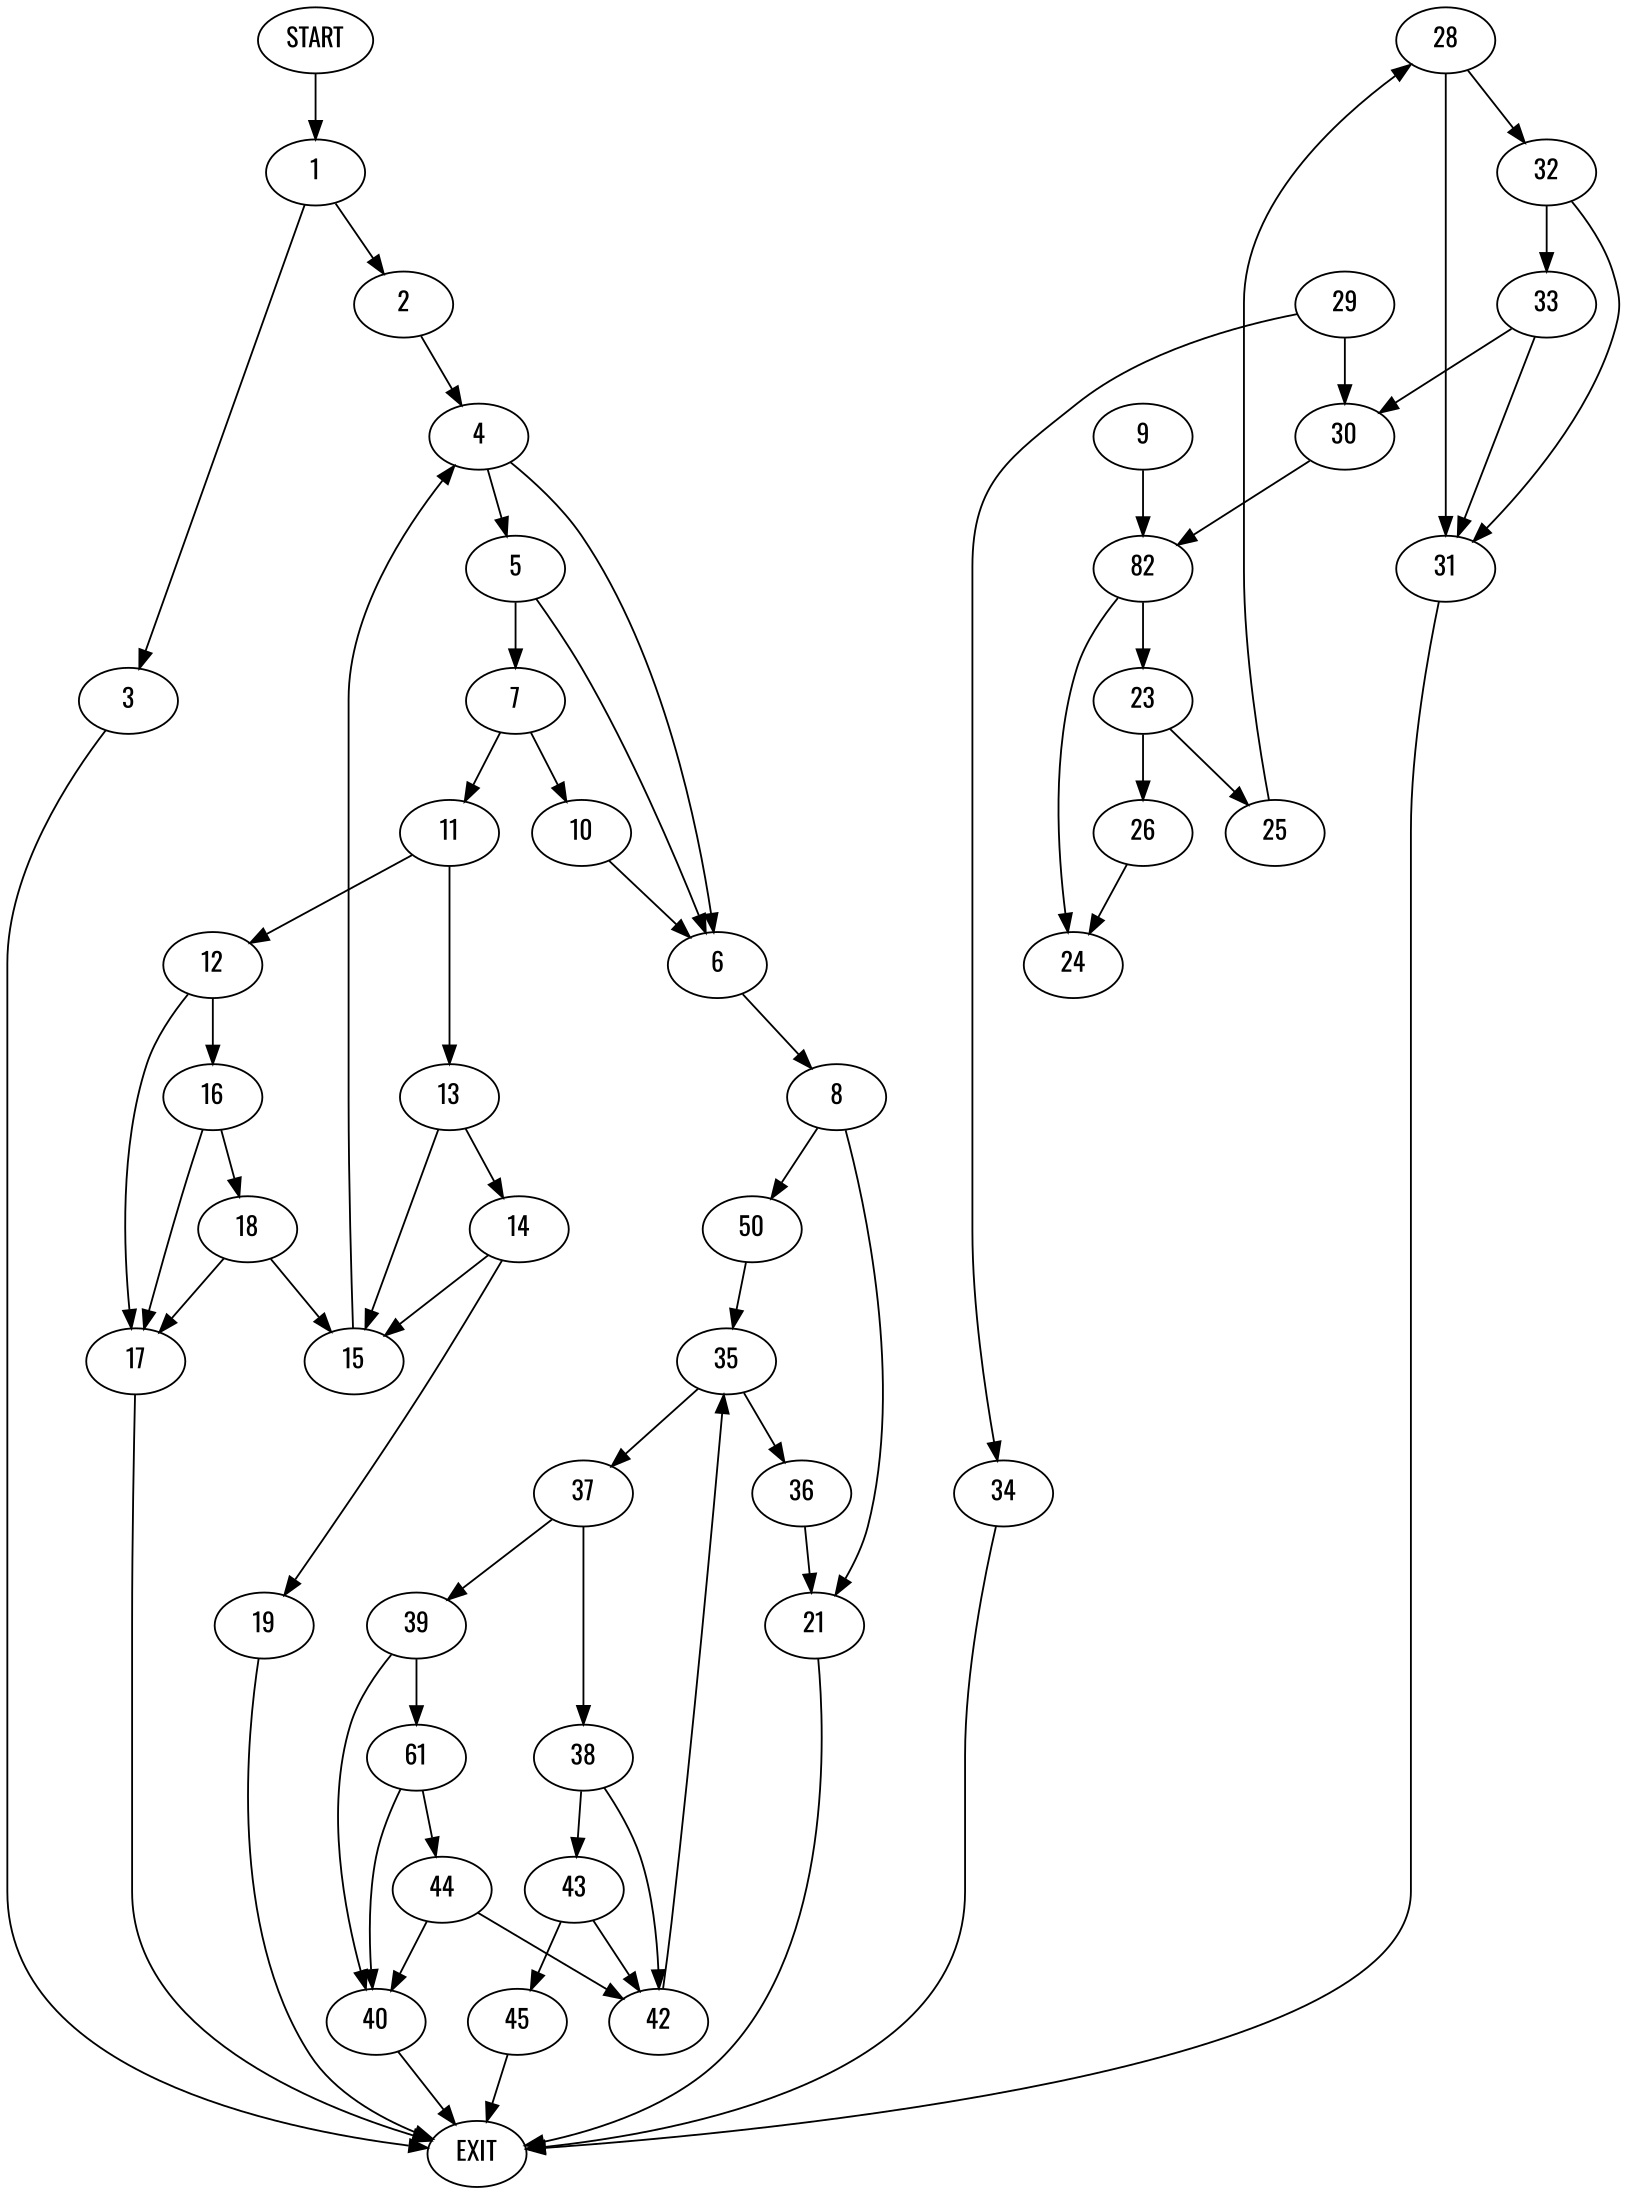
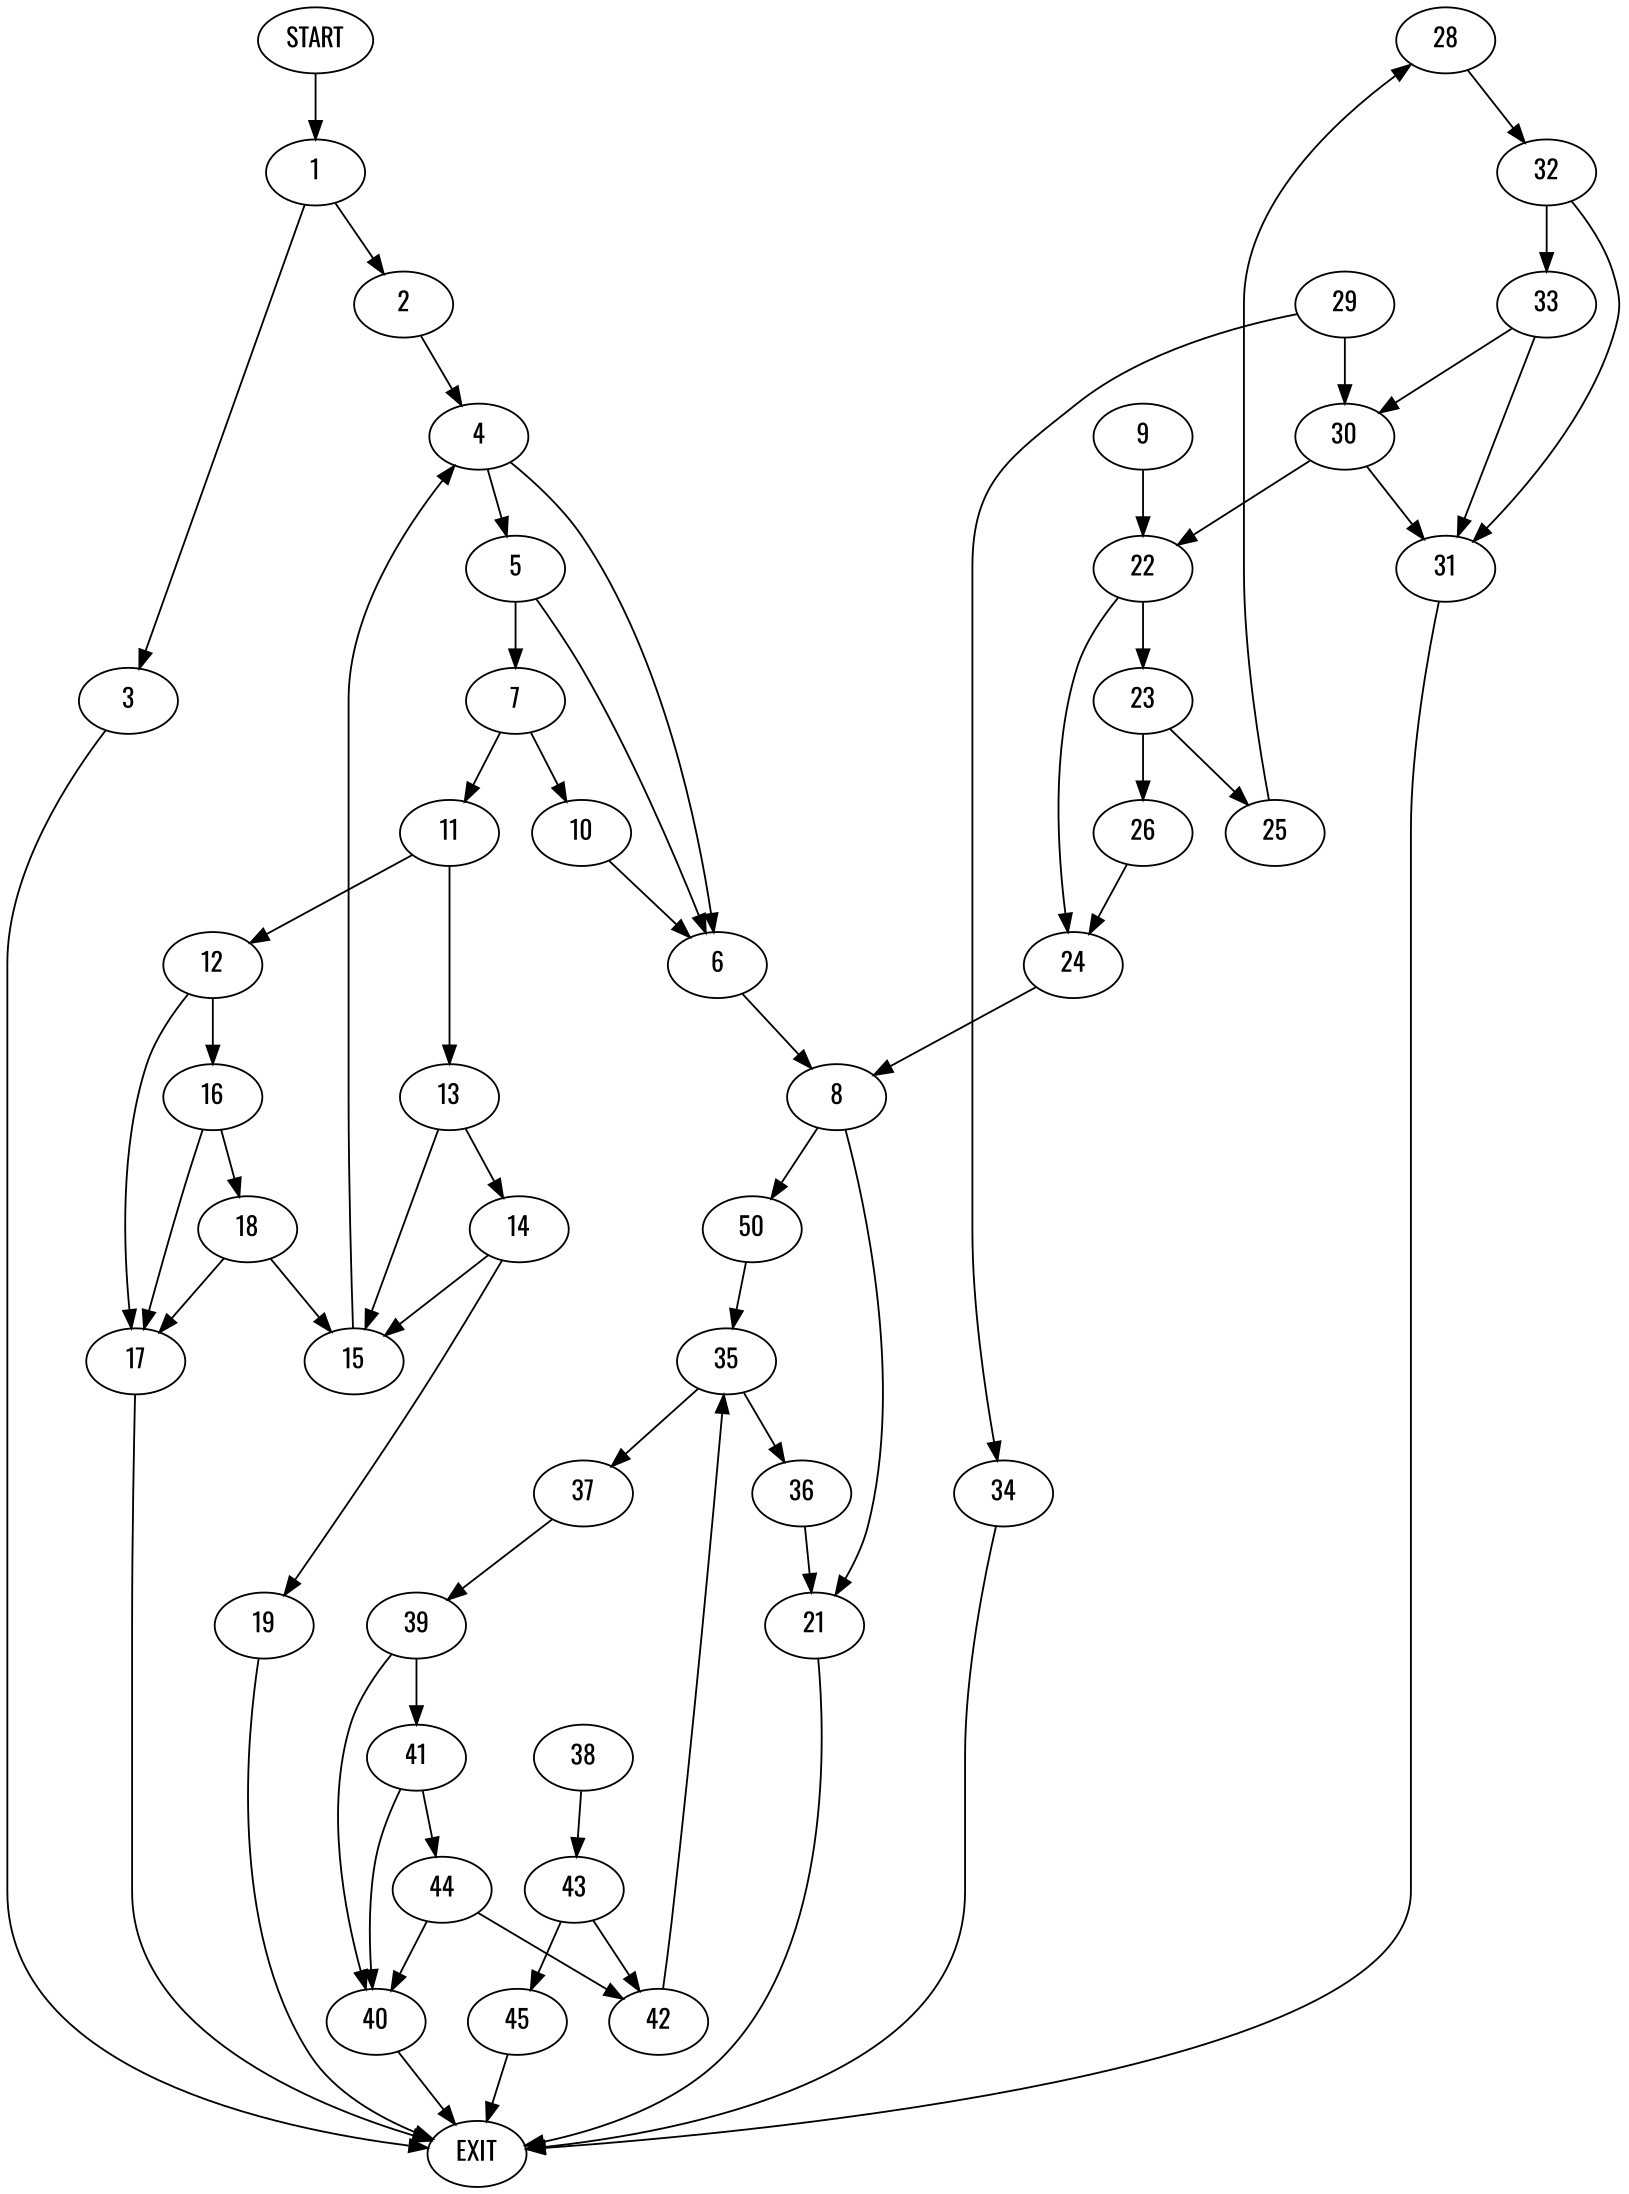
edge "28" -> "31": now "30" -> "31"
node "82": label "82" -> "22"
edge "24" -> "8": added
edge "37" -> "38": removed
node "61": label "61" -> "41"
edge "38" -> "42": removed
